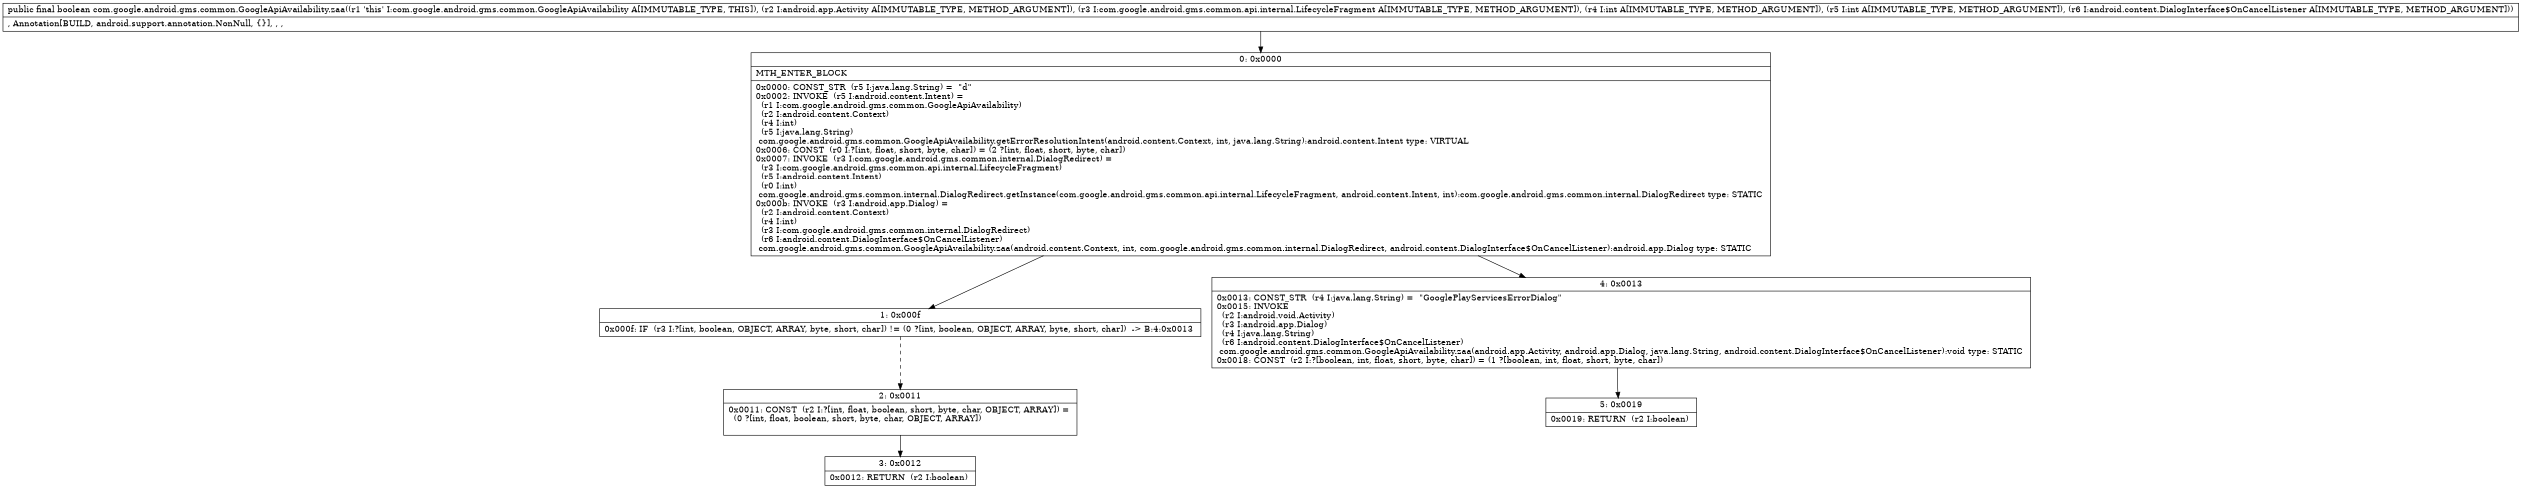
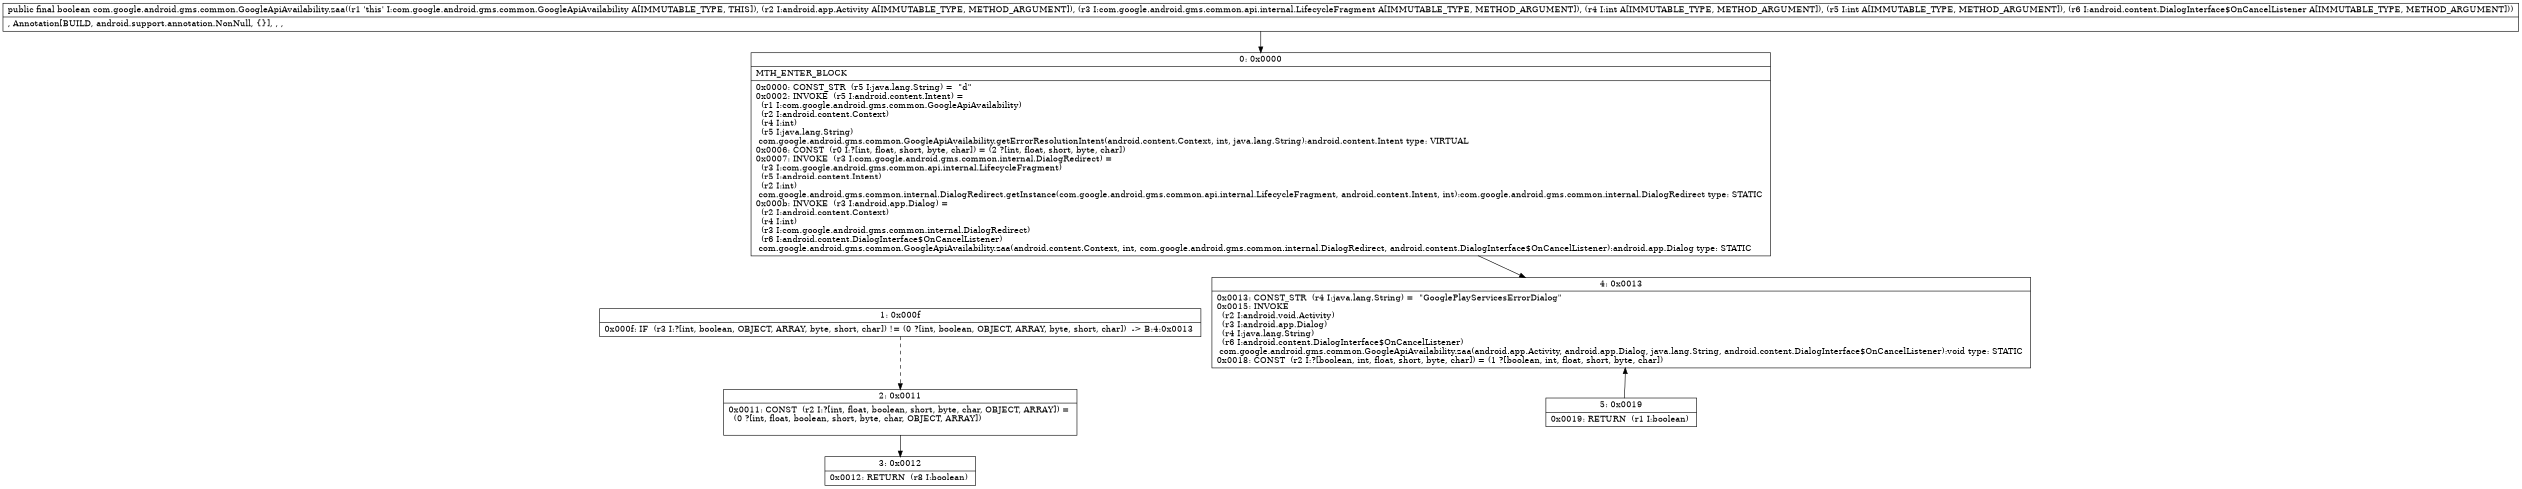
node "0: 0x0000": text "(r0 I:int)" -> "(r2 I:int)"
edge "0: 0x0000" -> "1: 0x000f": removed
edge "4: 0x0013" -> "5: 0x0019": reversed
node "5: 0x0019": text "0x0019: RETURN  (r2 I:boolean)" -> "0x0019: RETURN  (r1 I:boolean)"
node "3: 0x0012": text "0x0012: RETURN  (r2 I:boolean)" -> "0x0012: RETURN  (r8 I:boolean)"
